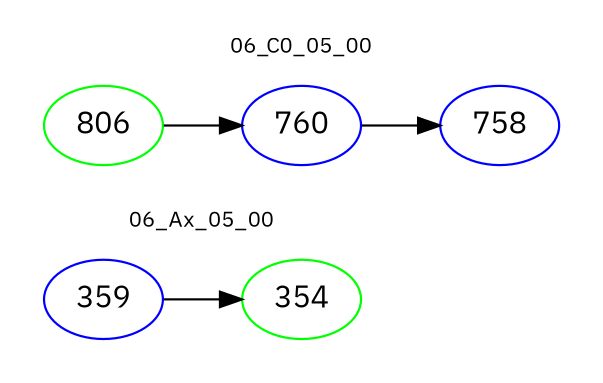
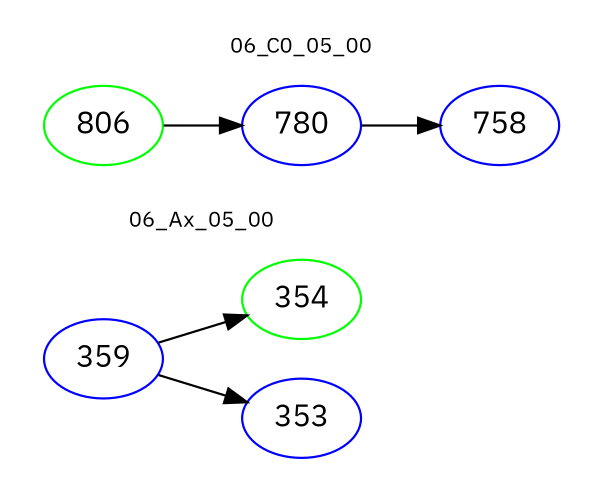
node "760": label "760" -> "780"
node "353": added
